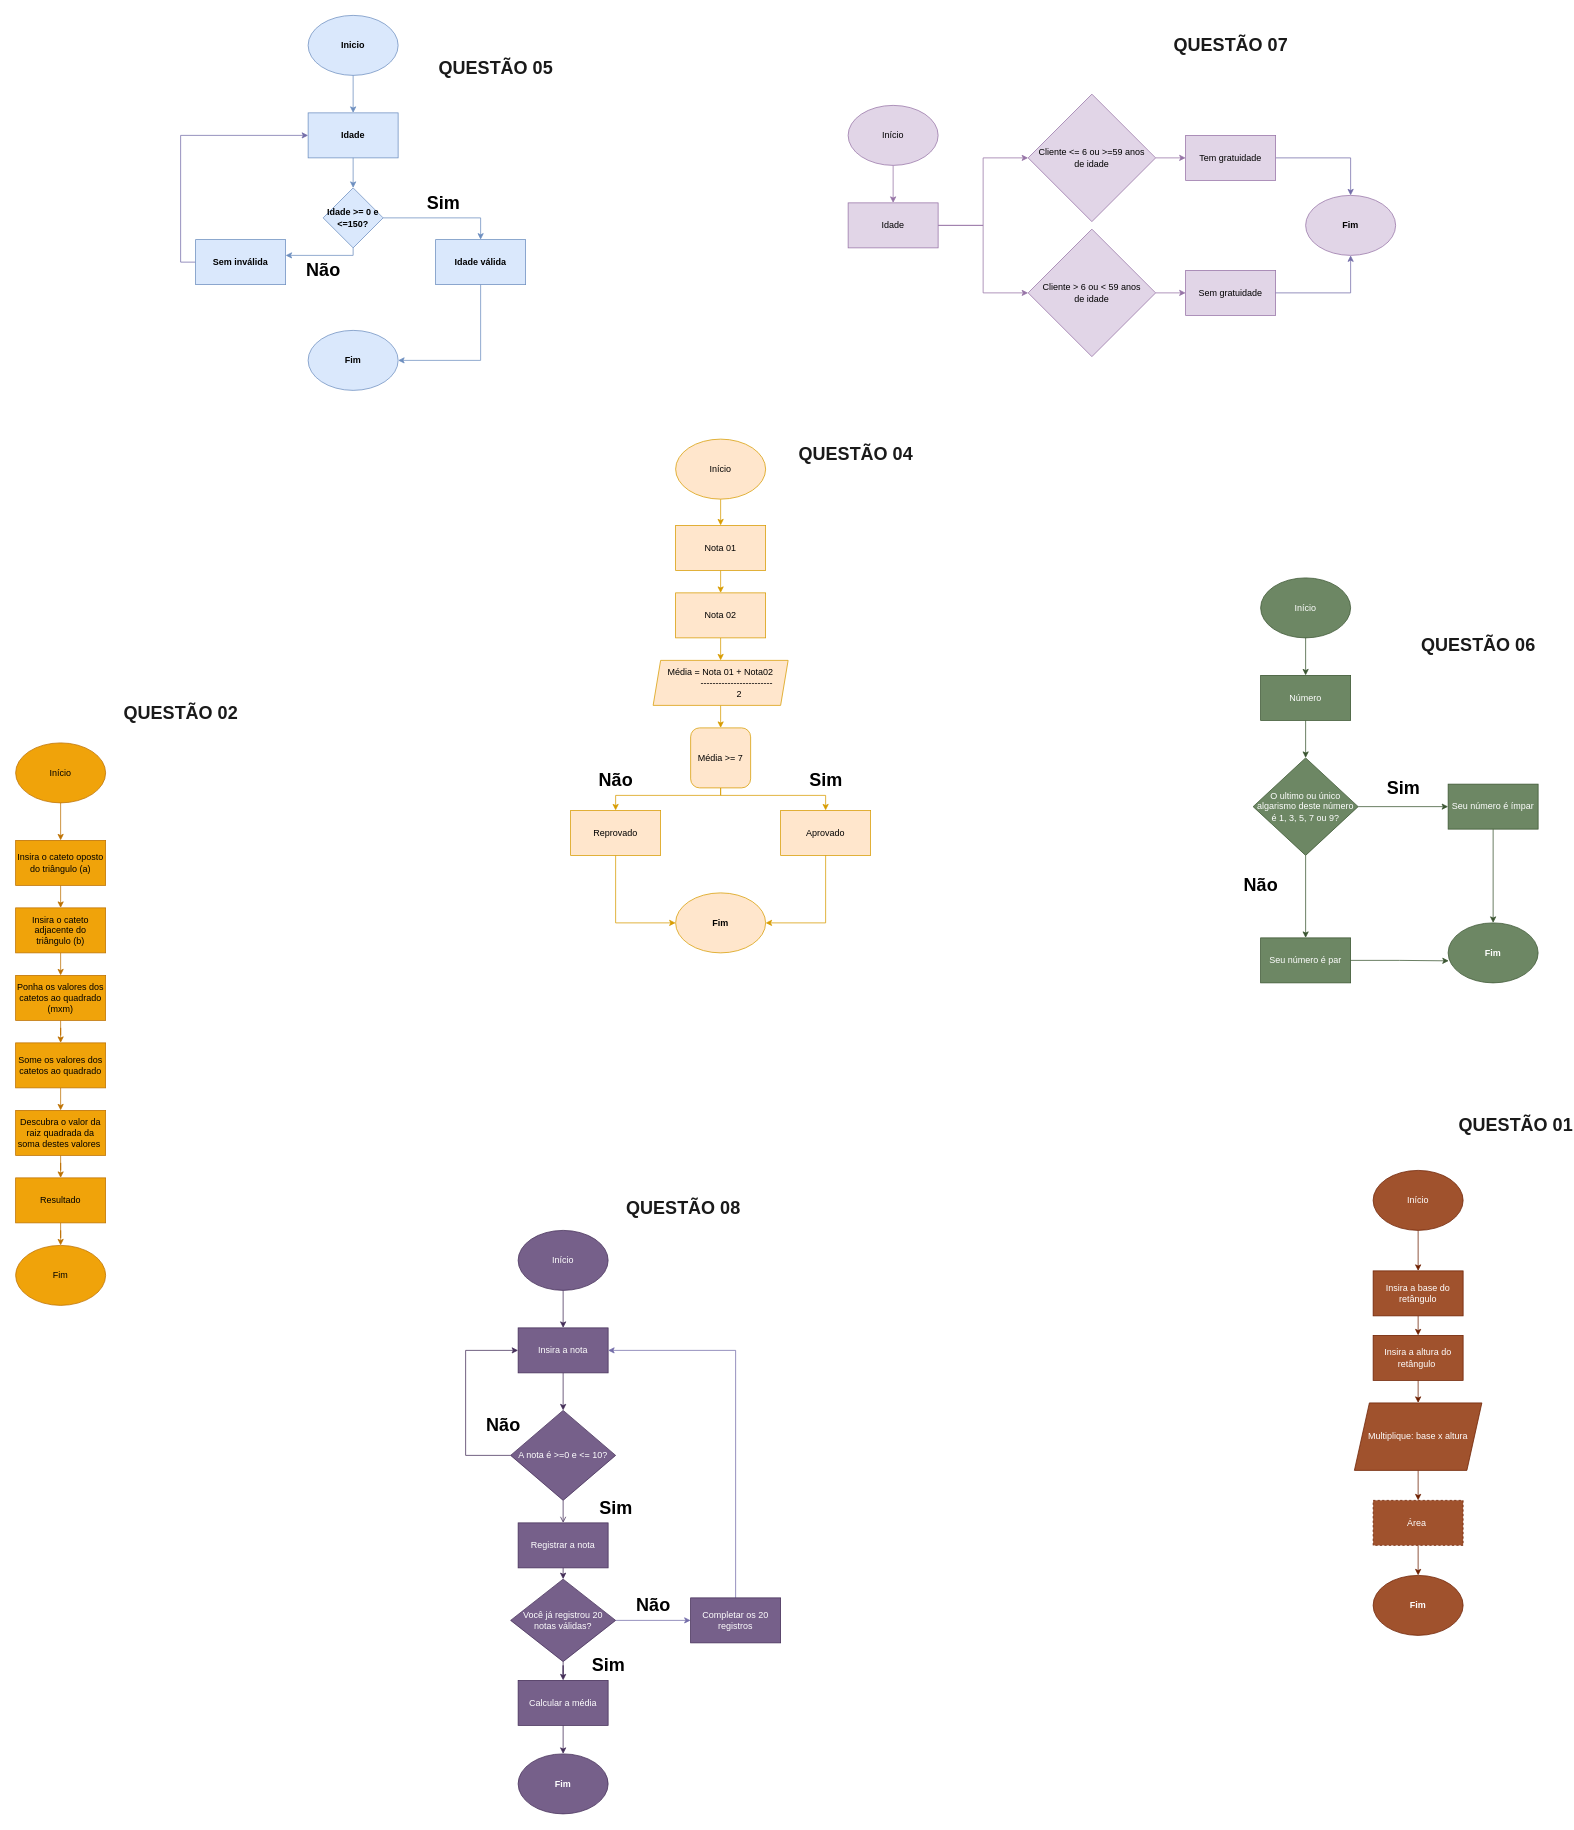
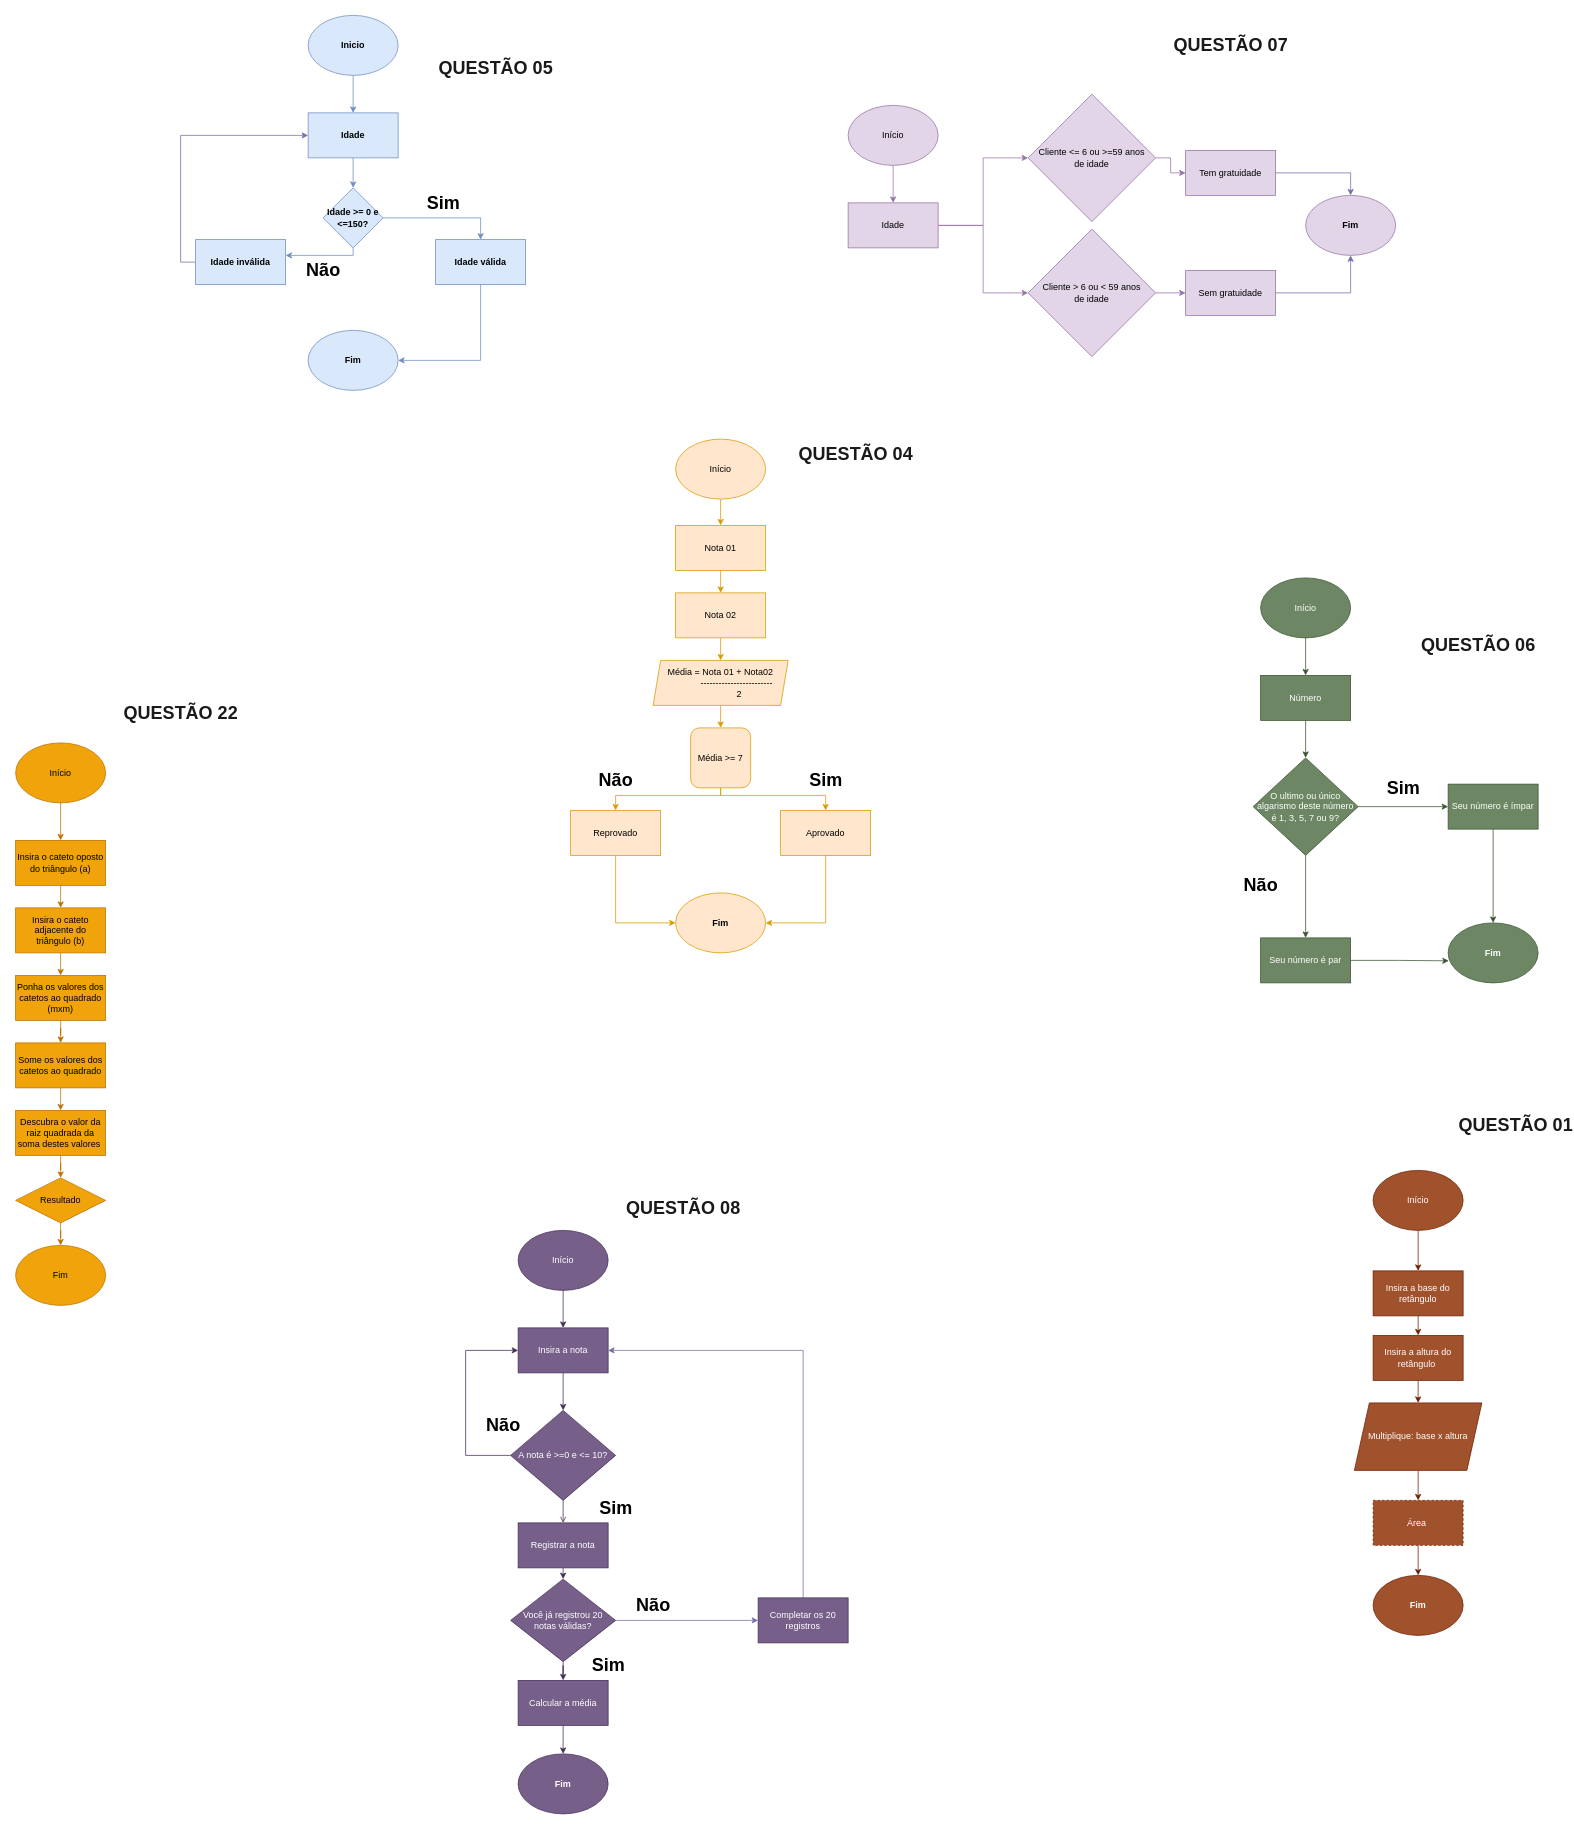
node "Tem gratuidade": moved (1230, 158) -> (1230, 173)
node "Sem inválida": label "Sem inválida" -> "Idade inválida"
node "QUESTÃO 02": label "QUESTÃO 02" -> "QUESTÃO 22"
node "Resultado": shape rectangle -> diamond
node "Completar os 20 registros": moved (735, 1620) -> (803, 1620)
